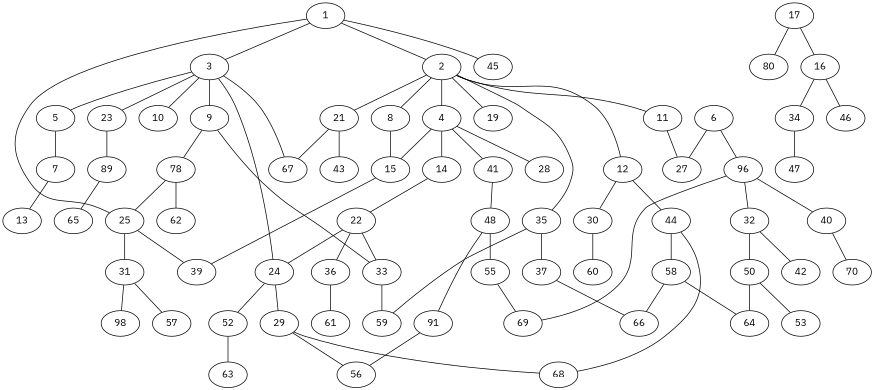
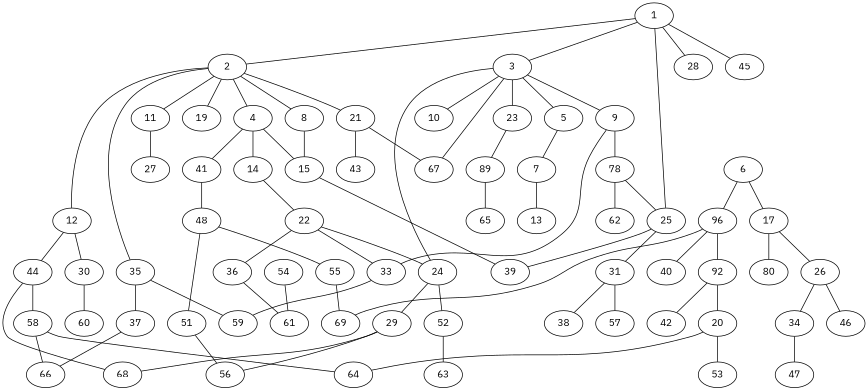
node "16": label "16" -> "26"
edge "4" -- "28": now "1" -- "28"
edge "6" -- "27": now "6" -- "17"
node "32": label "32" -> "92"
node "54": added
node "50": label "50" -> "20"
node "70": removed
node "98": label "98" -> "38"
node "91": label "91" -> "51"
